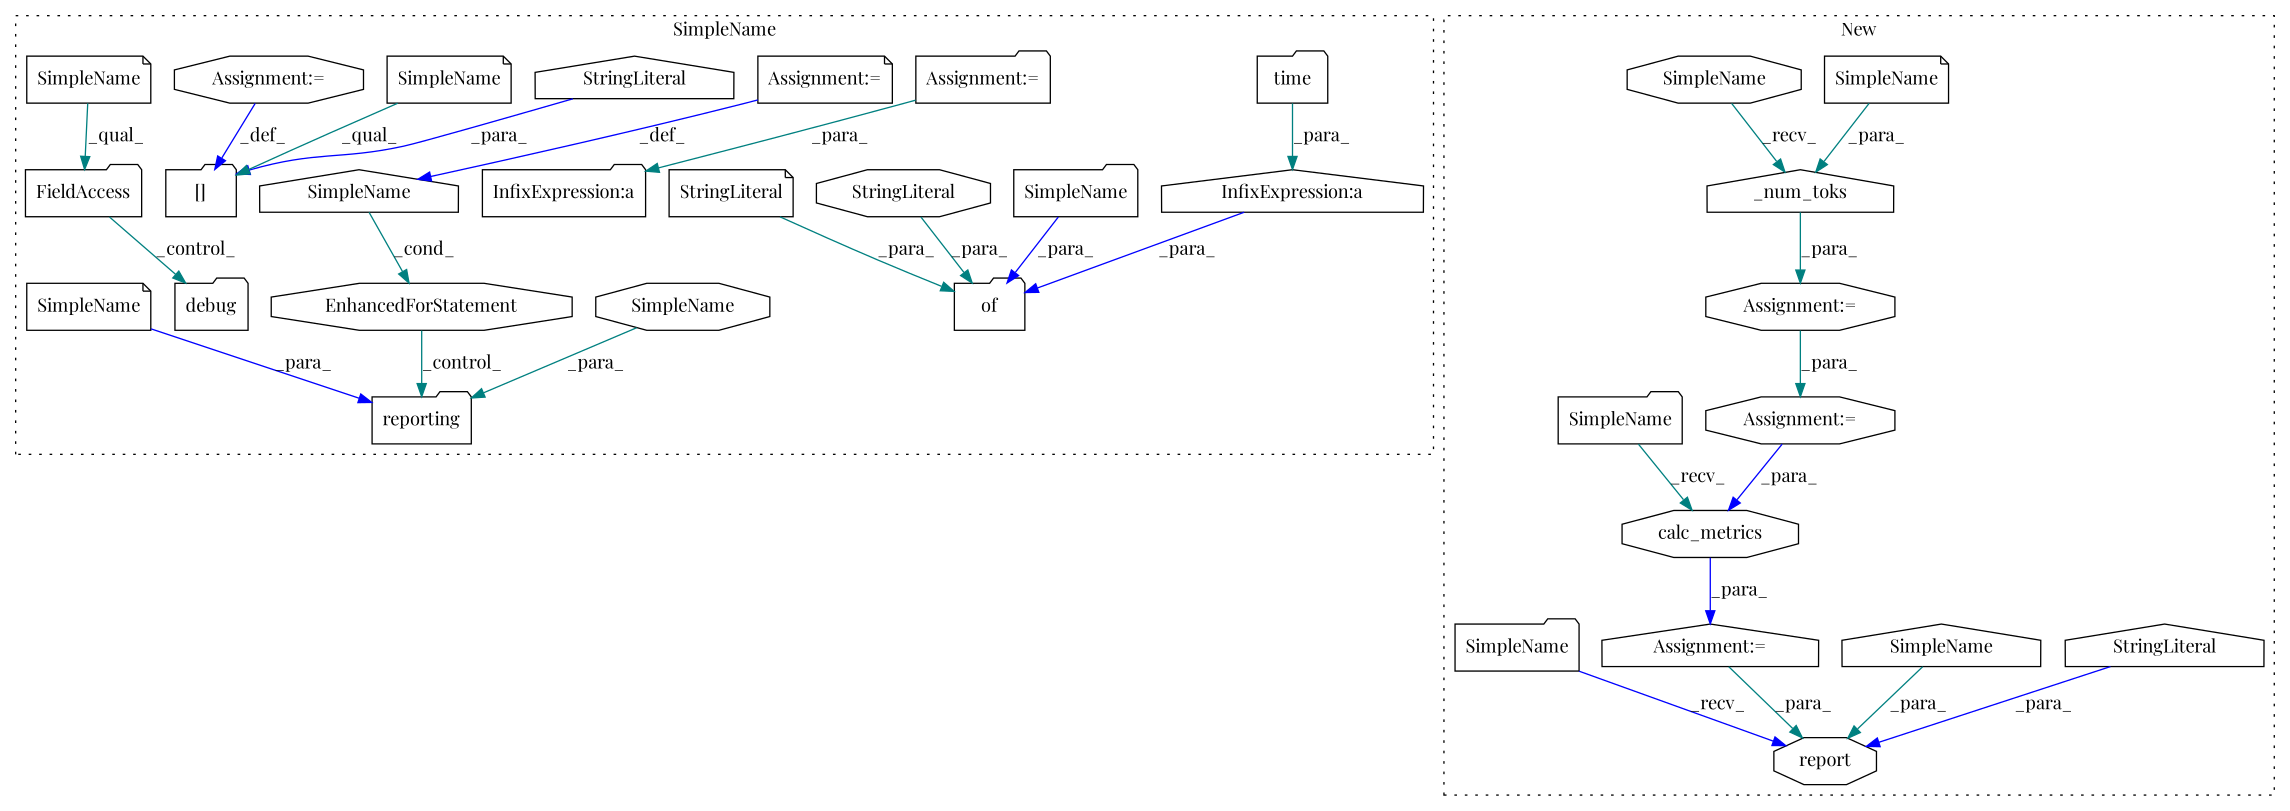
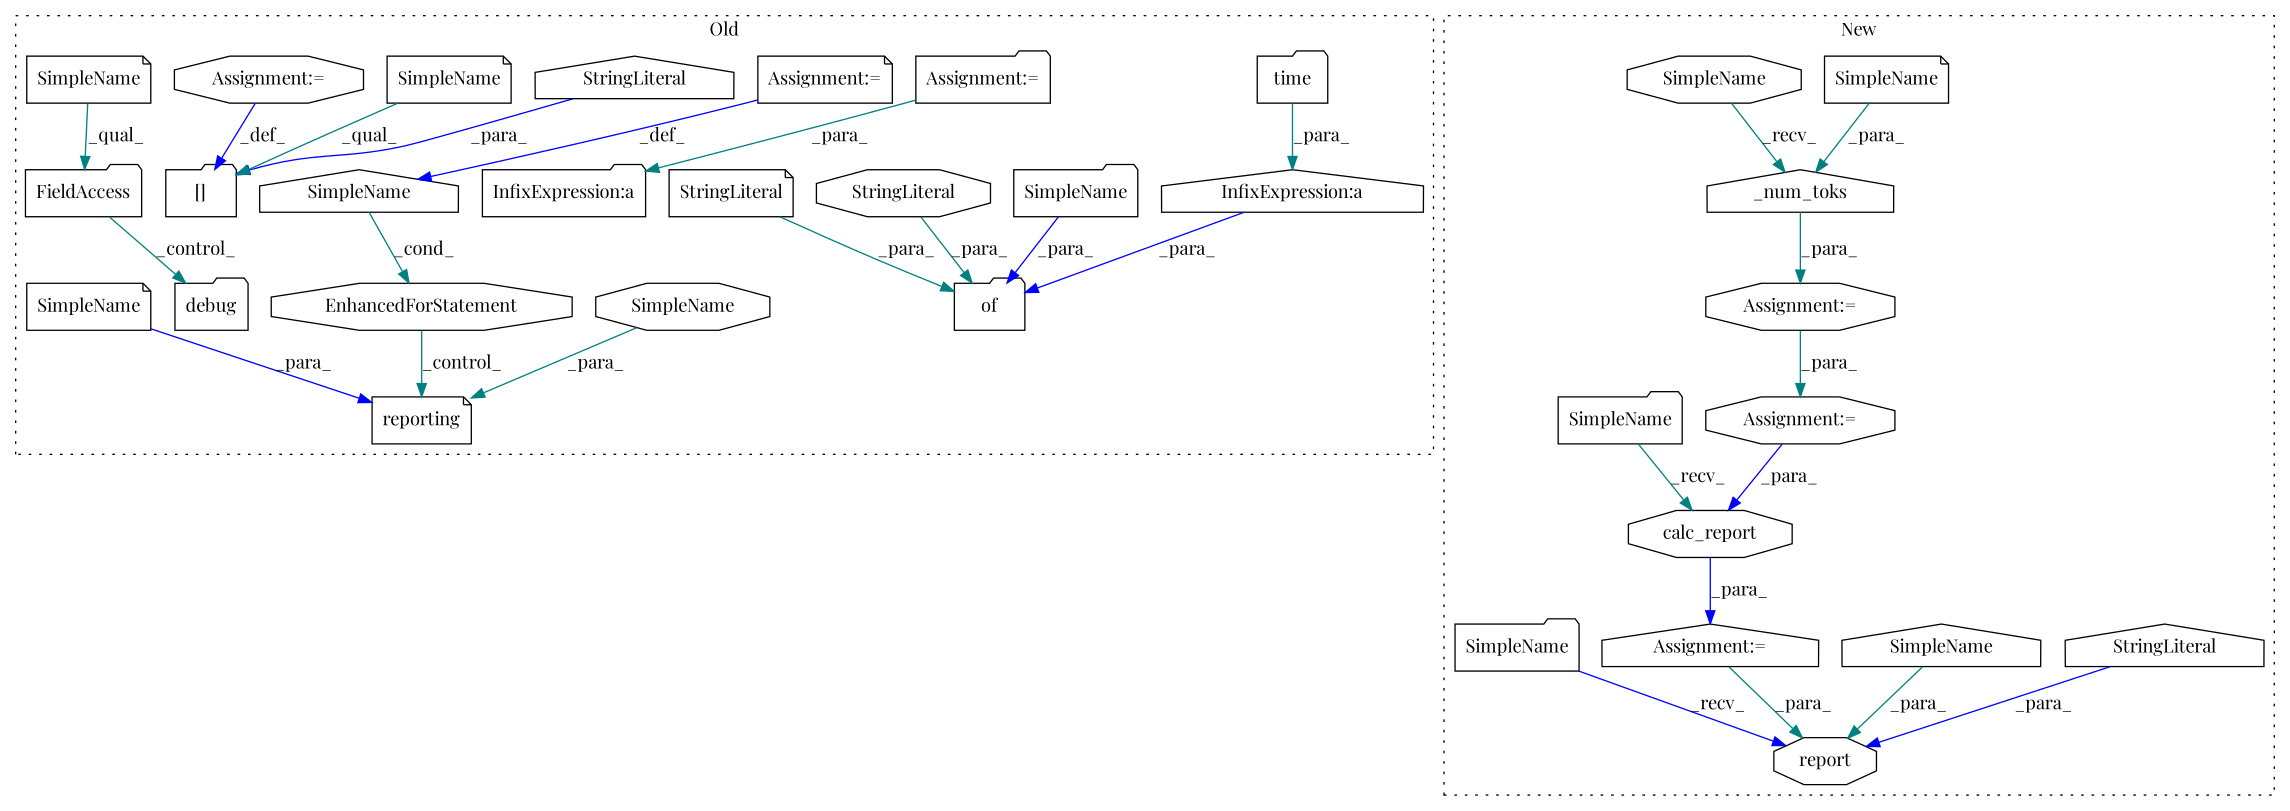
cluster "SimpleName": label "SimpleName" -> "Old"
node "reporting": shape folder -> note
node "calc_metrics": label "calc_metrics" -> "calc_report"
